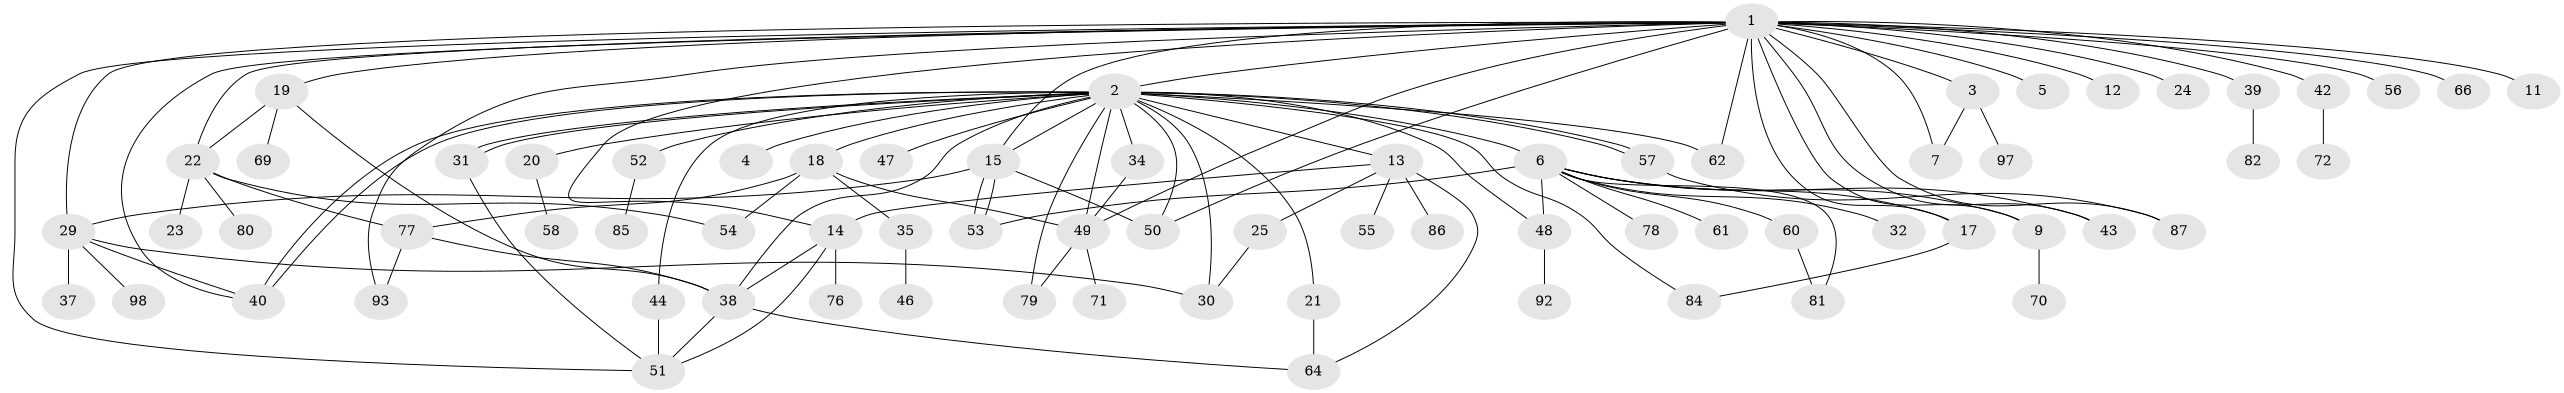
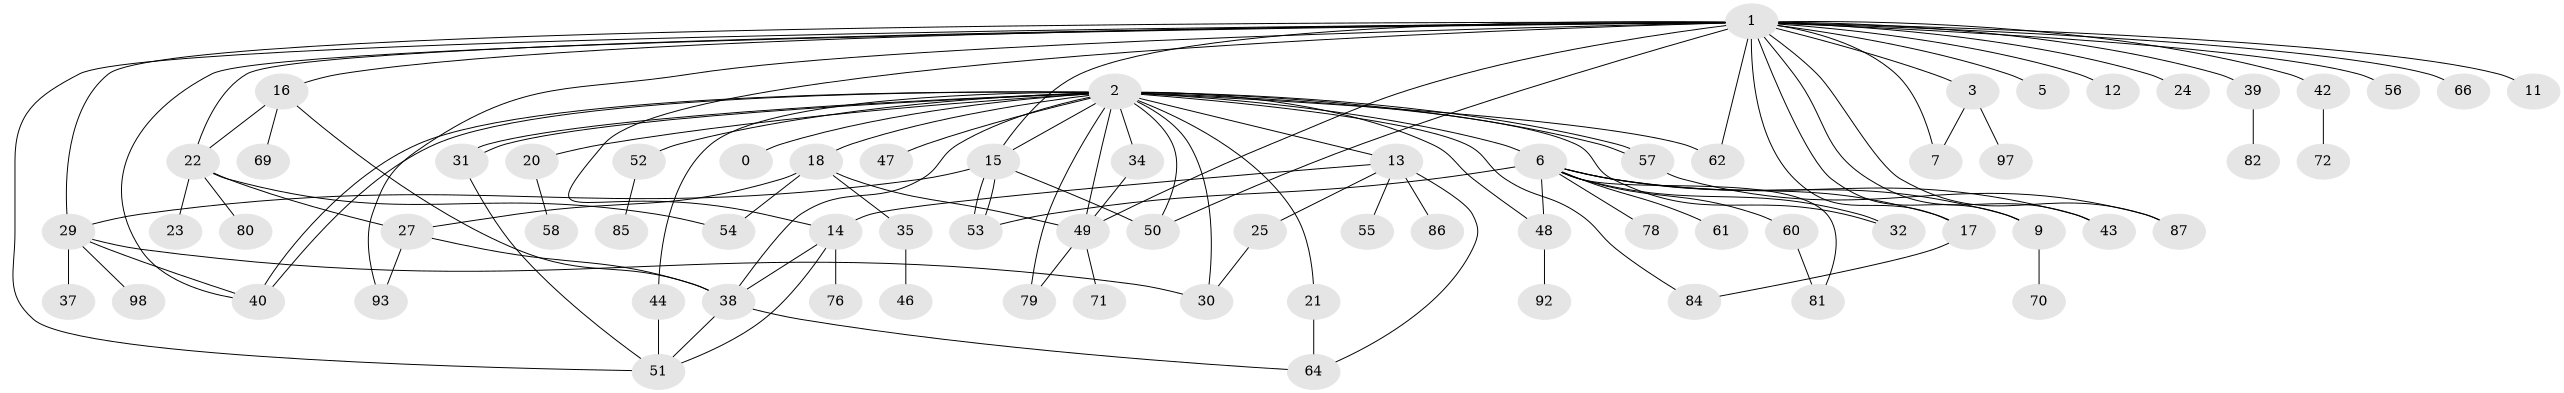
edge "1" -- "2": now "32" -- "2"
node "19": label "19" -> "16"
node "4": label "4" -> "0"
node "77": label "77" -> "27"
